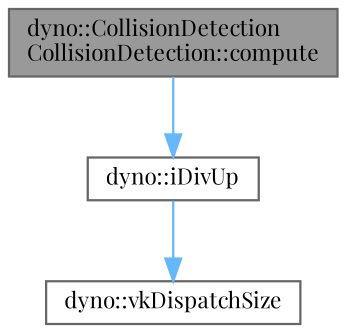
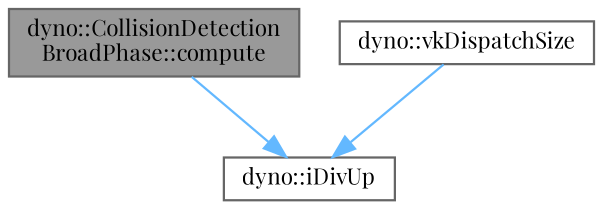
node "dyno::CollisionDetection CollisionDetection::compute": label "dyno::CollisionDetection CollisionDetection::compute" -> "dyno::CollisionDetection BroadPhase::compute"
edge "dyno::iDivUp" -> "dyno::vkDispatchSize": reversed
